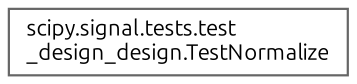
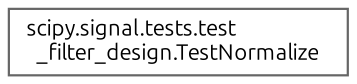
node "scipy.signal.tests.test _design_design.TestNormalize": label "scipy.signal.tests.test _design_design.TestNormalize" -> "scipy.signal.tests.test _filter_design.TestNormalize"
